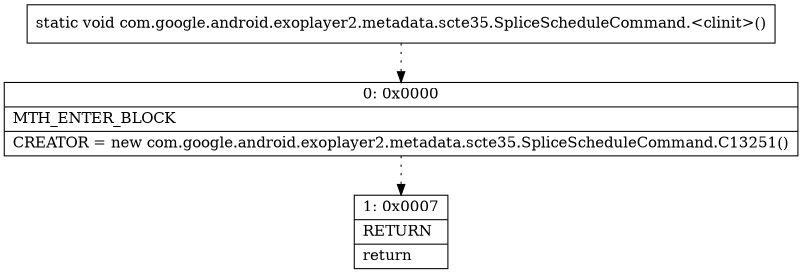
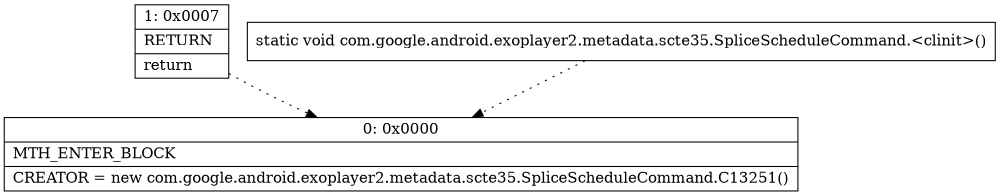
edge "0: 0x0000" -> "1: 0x0007": reversed
